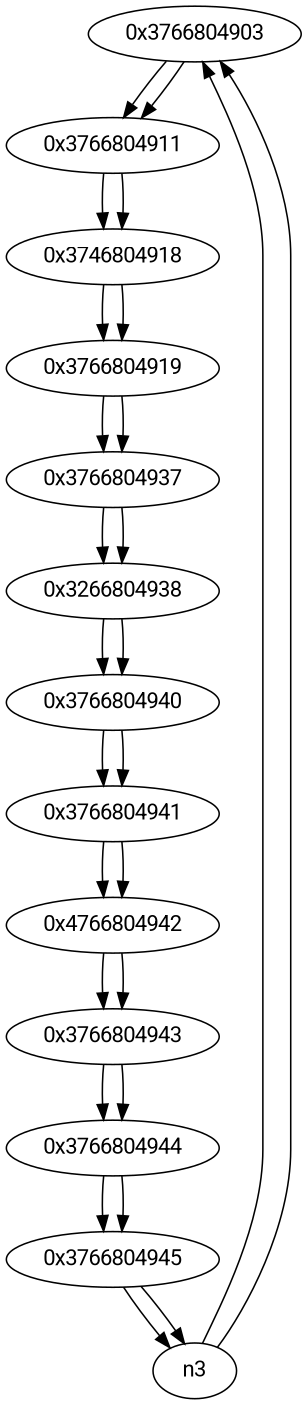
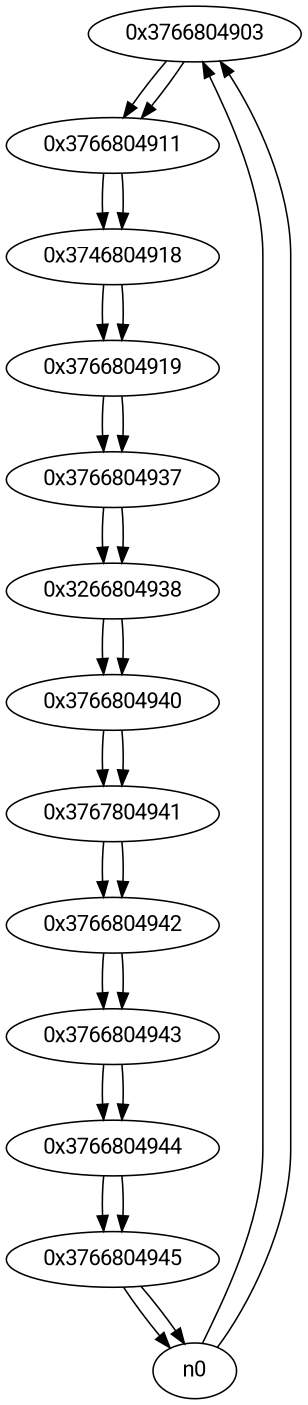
node "0x3766804941": label "0x3766804941" -> "0x3767804941"
node "0x4766804942": label "0x4766804942" -> "0x3766804942"
node "n3": label "n3" -> "n0"
